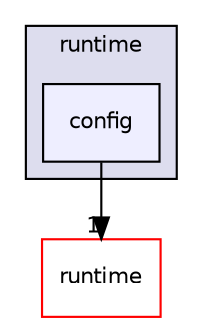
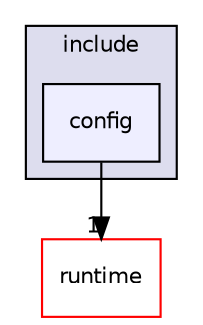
cluster "runtime": label "runtime" -> "include"
